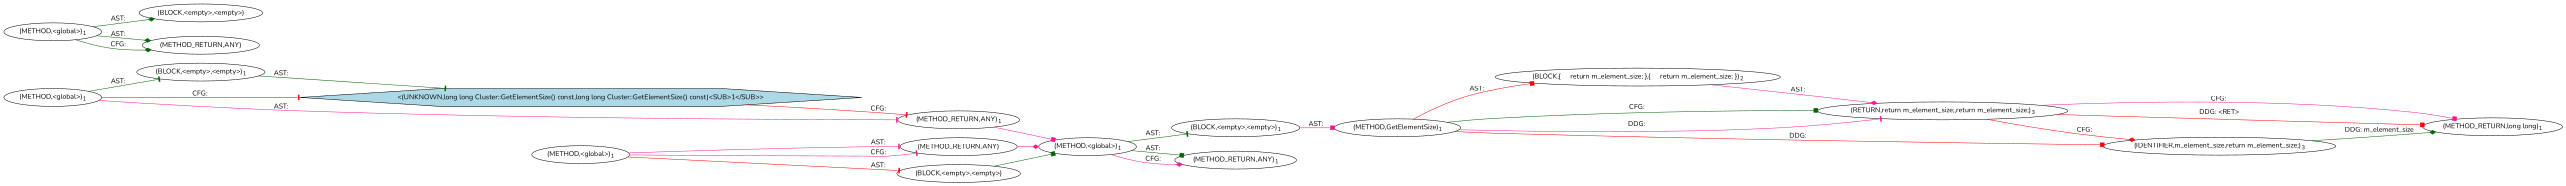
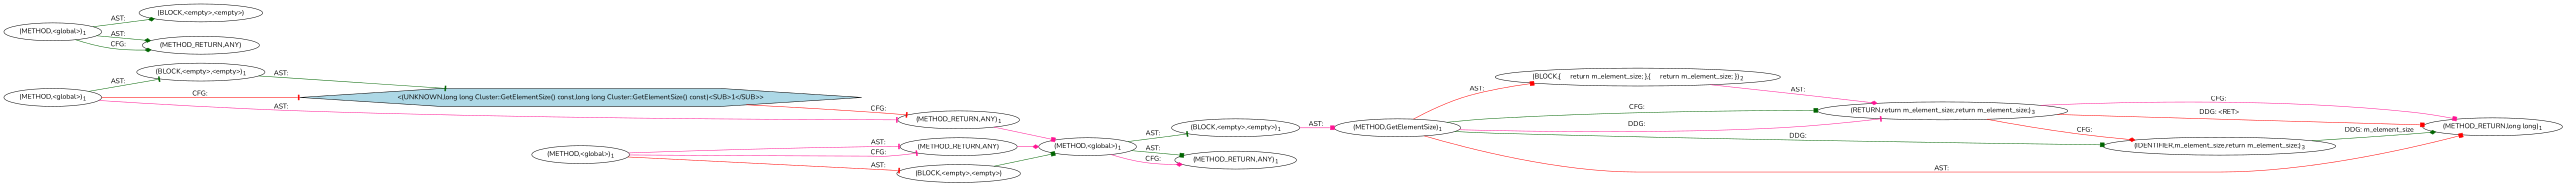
edge "(METHOD,GetElementSize)" -> "(IDENTIFIER,m_element_size,return m_element_size;)": color red -> darkgreen
edge "(METHOD,GetElementSize)" -> "(METHOD_RETURN,long long)": added, label "AST:"
